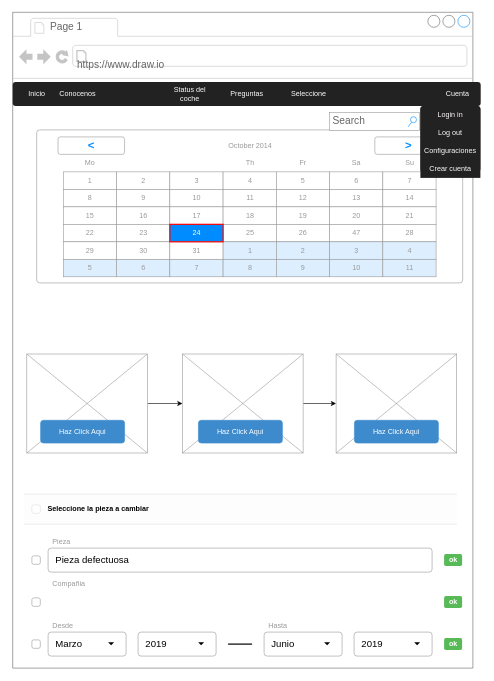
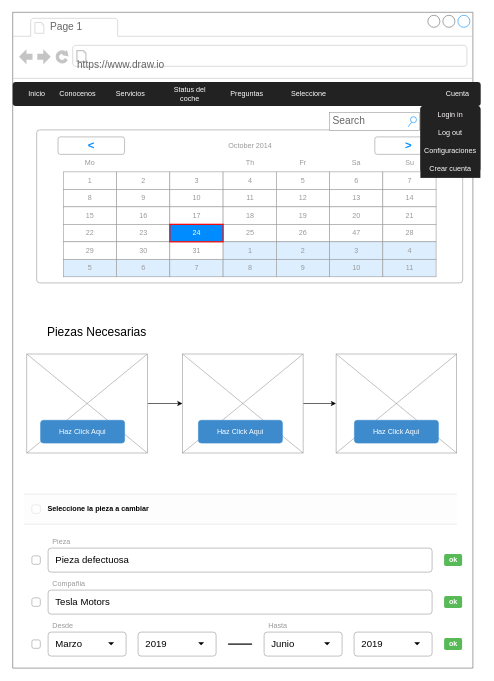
node "Servicios": added
node "Piezas Necesarias": added
node "Tesla Motors": added
